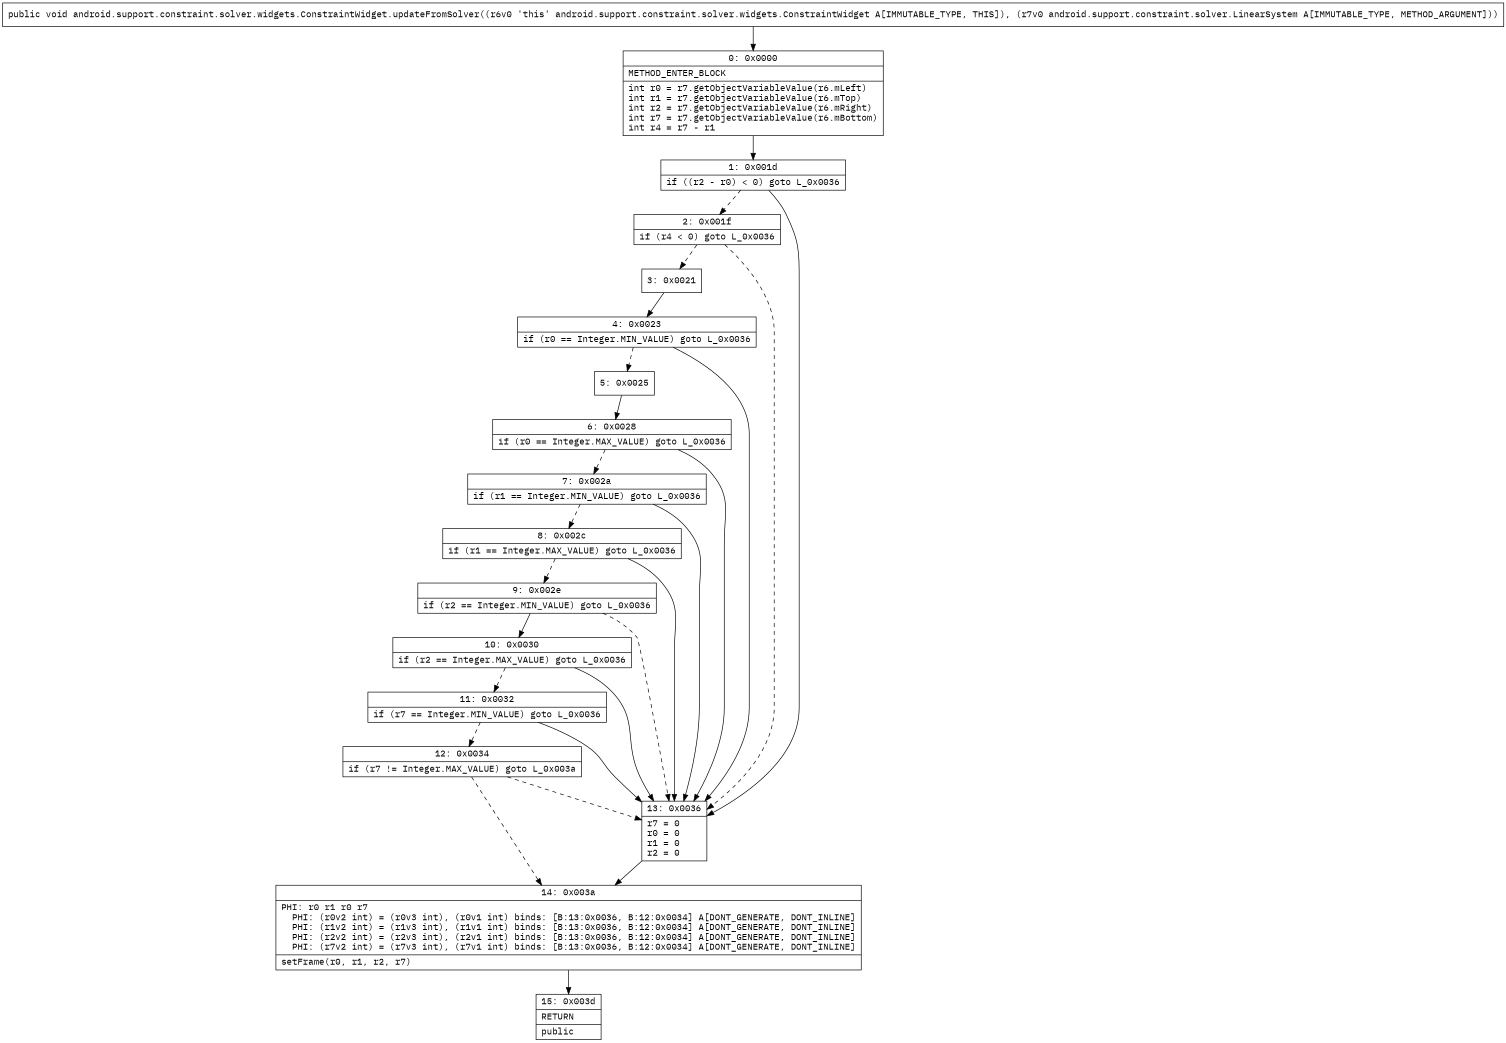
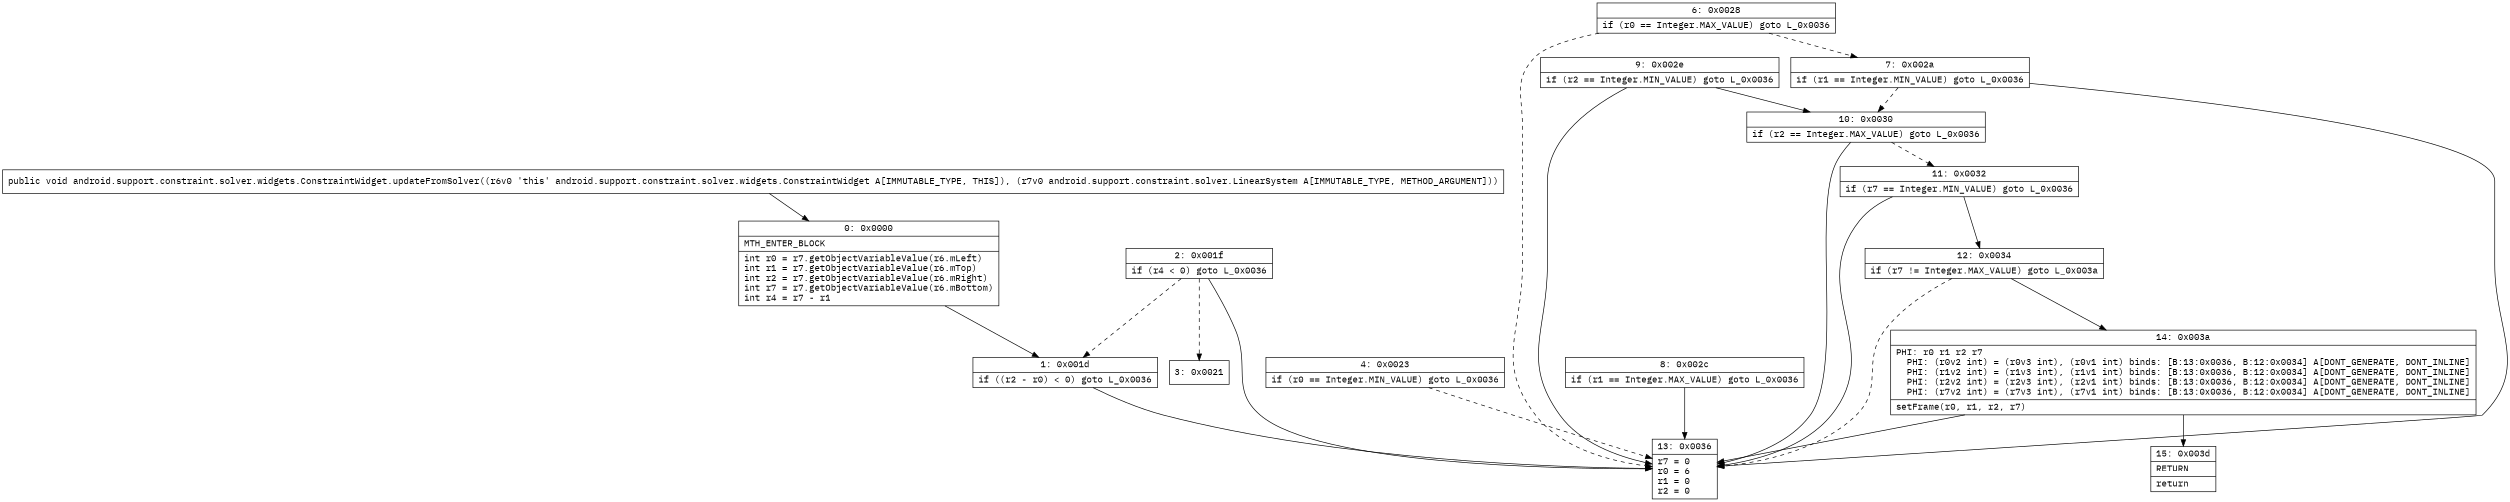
node "0: 0x0000": text "METHOD_ENTER_BLOCK" -> "MTH_ENTER_BLOCK"
edge "1: 0x001d" -> "2: 0x001f": reversed
edge "3: 0x0021" -> "4: 0x0023": removed
node "5: 0x0025": removed
edge "7: 0x002a" -> "8: 0x002c": now "7: 0x002a" -> "10: 0x0030"
edge "2: 0x001f" -> "13: 0x0036": style dashed -> solid
edge "4: 0x0023" -> "13: 0x0036": style solid -> dashed
edge "8: 0x002c" -> "9: 0x002e": removed
edge "6: 0x0028" -> "13: 0x0036": style solid -> dashed
edge "9: 0x002e" -> "13: 0x0036": style dashed -> solid
edge "11: 0x0032" -> "12: 0x0034": style dashed -> solid
edge "12: 0x0034" -> "14: 0x003a": style dashed -> solid
node "13: 0x0036": text "r0 = 0" -> "r0 = 6"
edge "13: 0x0036" -> "14: 0x003a": reversed
node "14: 0x003a": text "PHI: r0 r1 r0 r7" -> "PHI: r0 r1 r2 r7"
node "15: 0x003d": text "public" -> "return"
